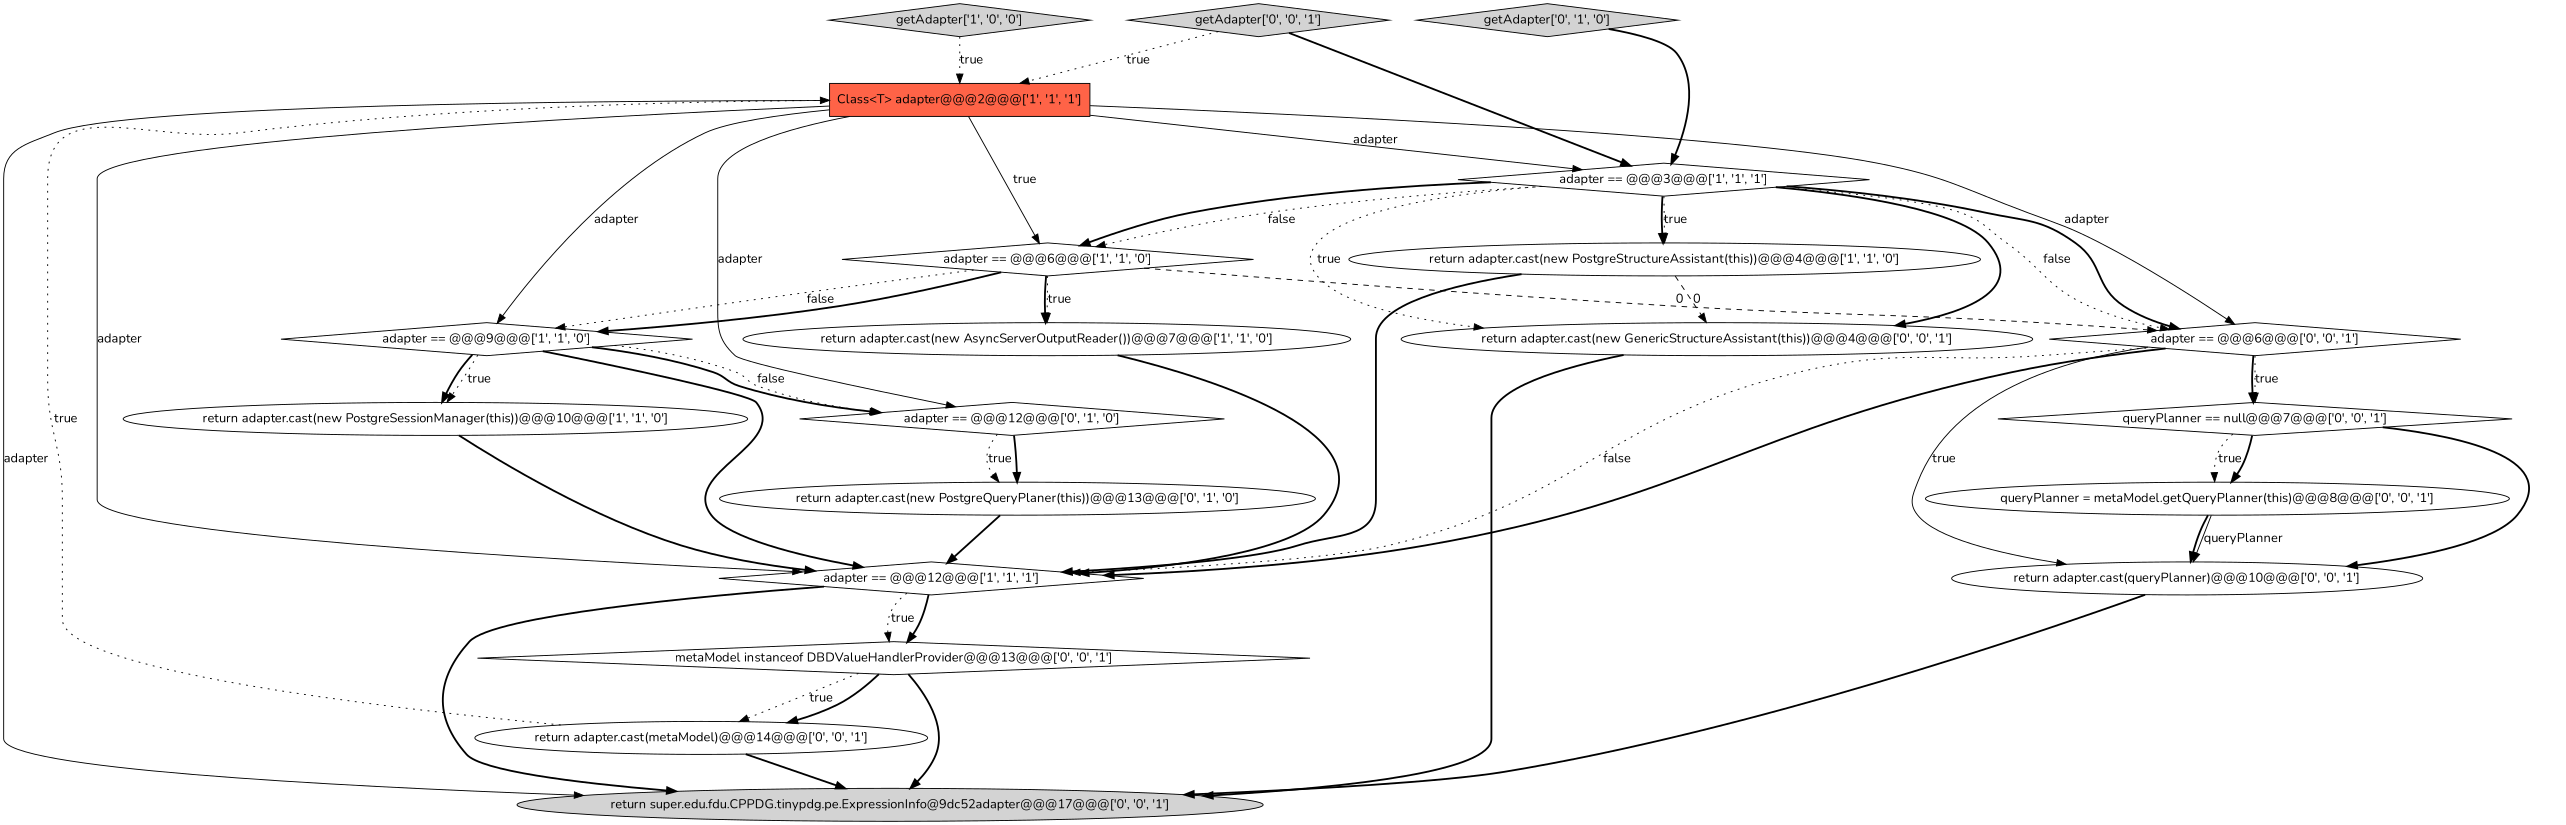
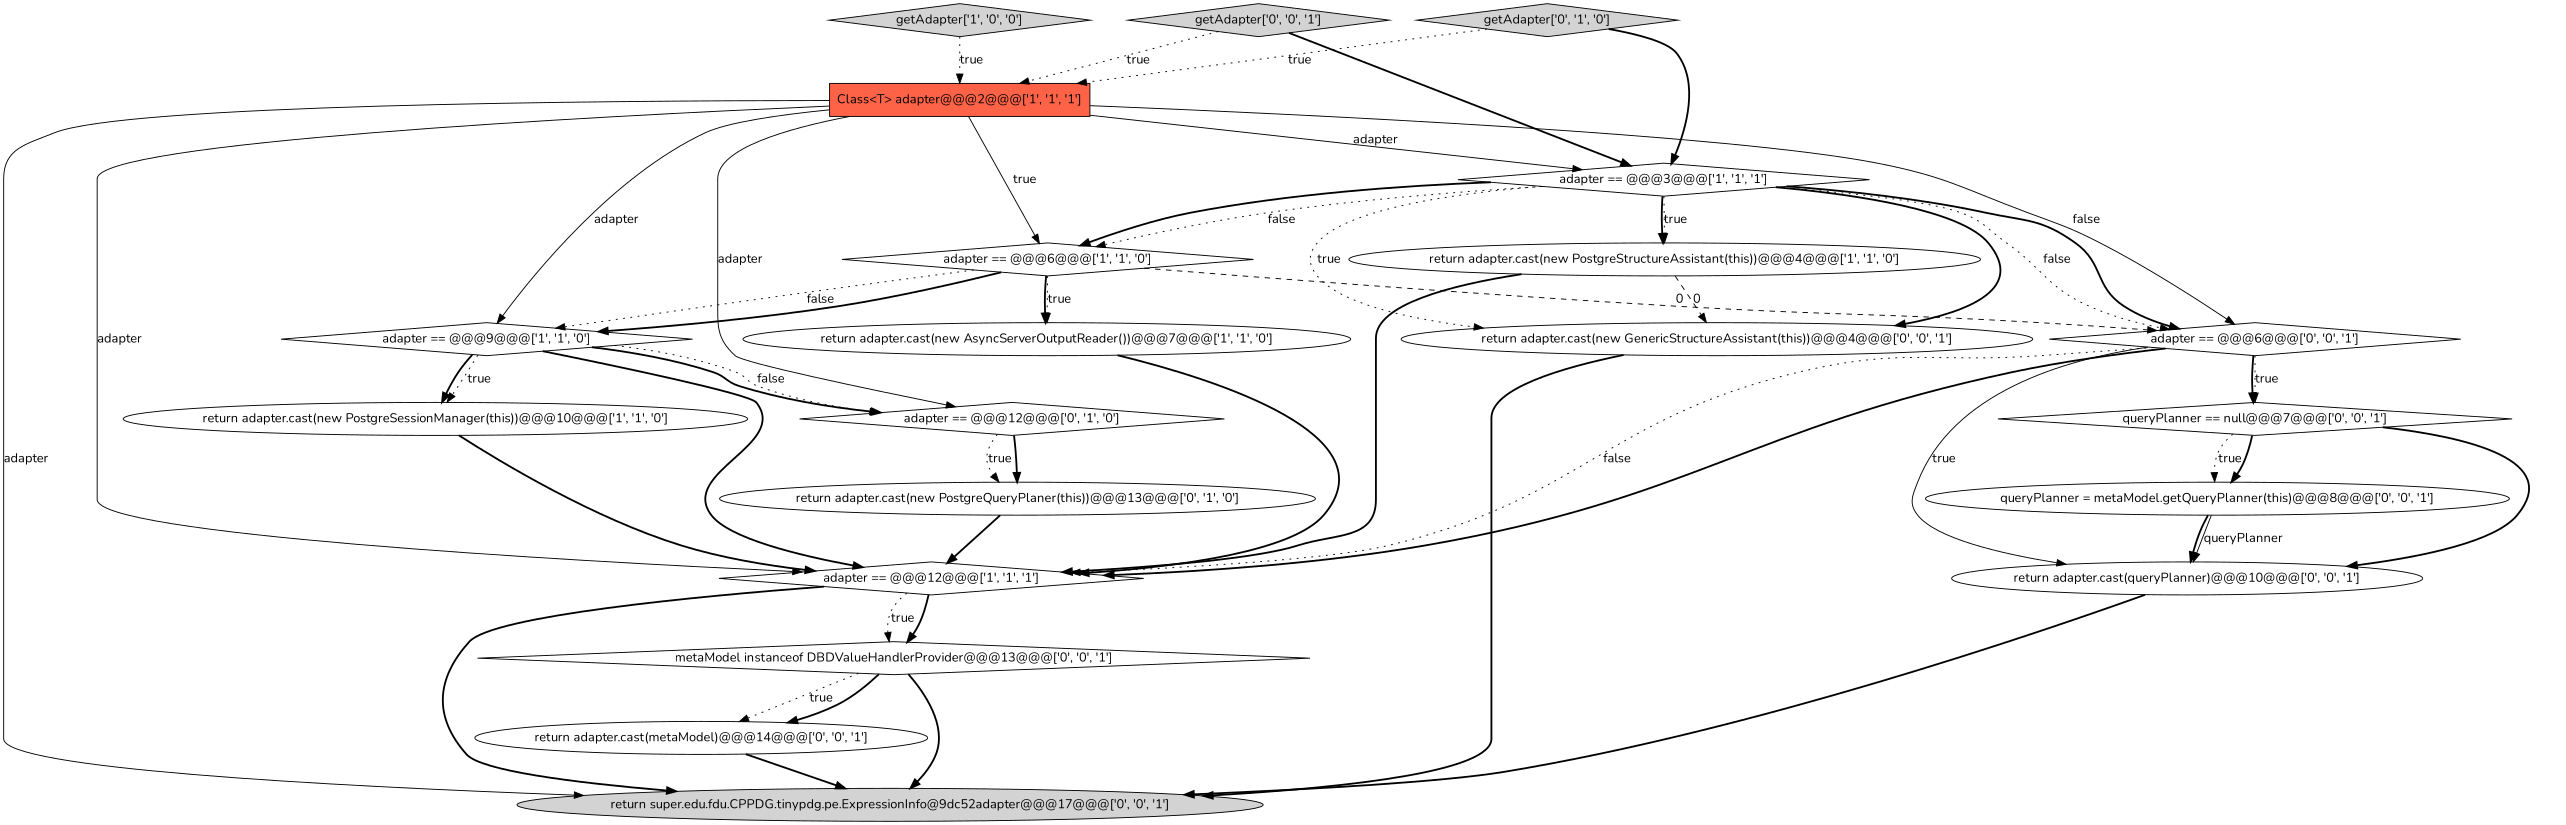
edge "Class<T> adapter@@@2@@@['1', '1', '1']" -> "adapter == @@@6@@@['0', '0', '1']": label "adapter" -> "false"
edge "return adapter.cast(metaModel)@@@14@@@['0', '0', '1']" -> "Class<T> adapter@@@2@@@['1', '1', '1']": now "getAdapter['0', '1', '0']" -> "Class<T> adapter@@@2@@@['1', '1', '1']"
